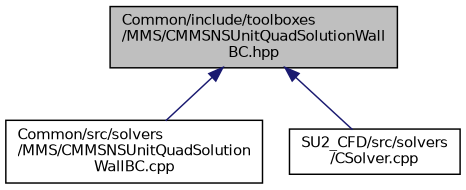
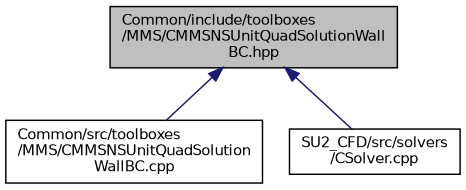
node "Common/src/solvers /MMS/CMMSNSUnitQuadSolution WallBC.cpp": label "Common/src/solvers /MMS/CMMSNSUnitQuadSolution WallBC.cpp" -> "Common/src/toolboxes /MMS/CMMSNSUnitQuadSolution WallBC.cpp"
